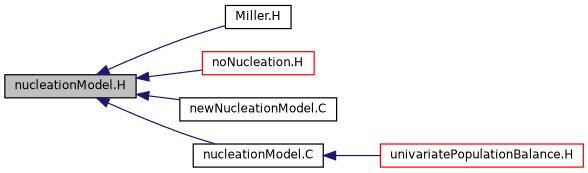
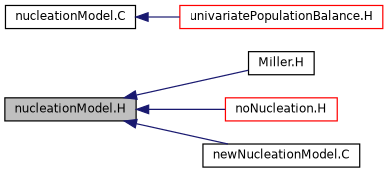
edge "nucleationModel.C" -> "nucleationModel.H": removed
